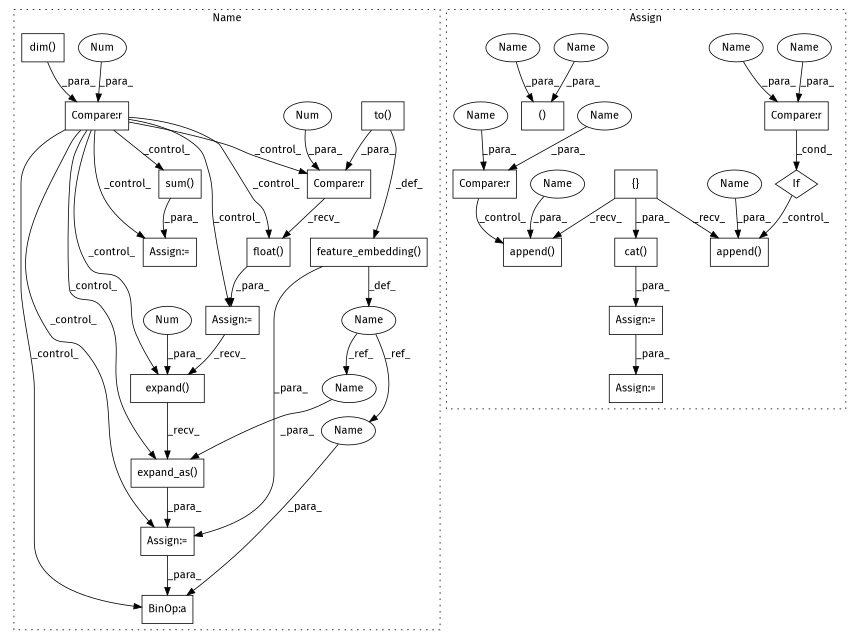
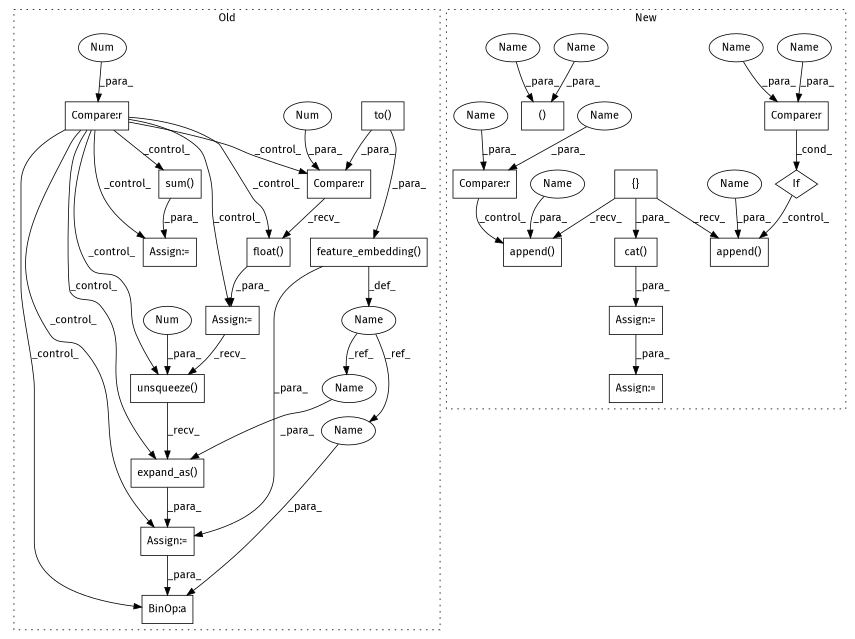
cluster "Name": label "Name" -> "Old"
cluster "Assign": label "Assign" -> "New"
node "dim()": removed
edge "to()" -> "feature_embedding()": label "_def_" -> "_para_"
node "expand()": label "expand()" -> "unsqueeze()"
